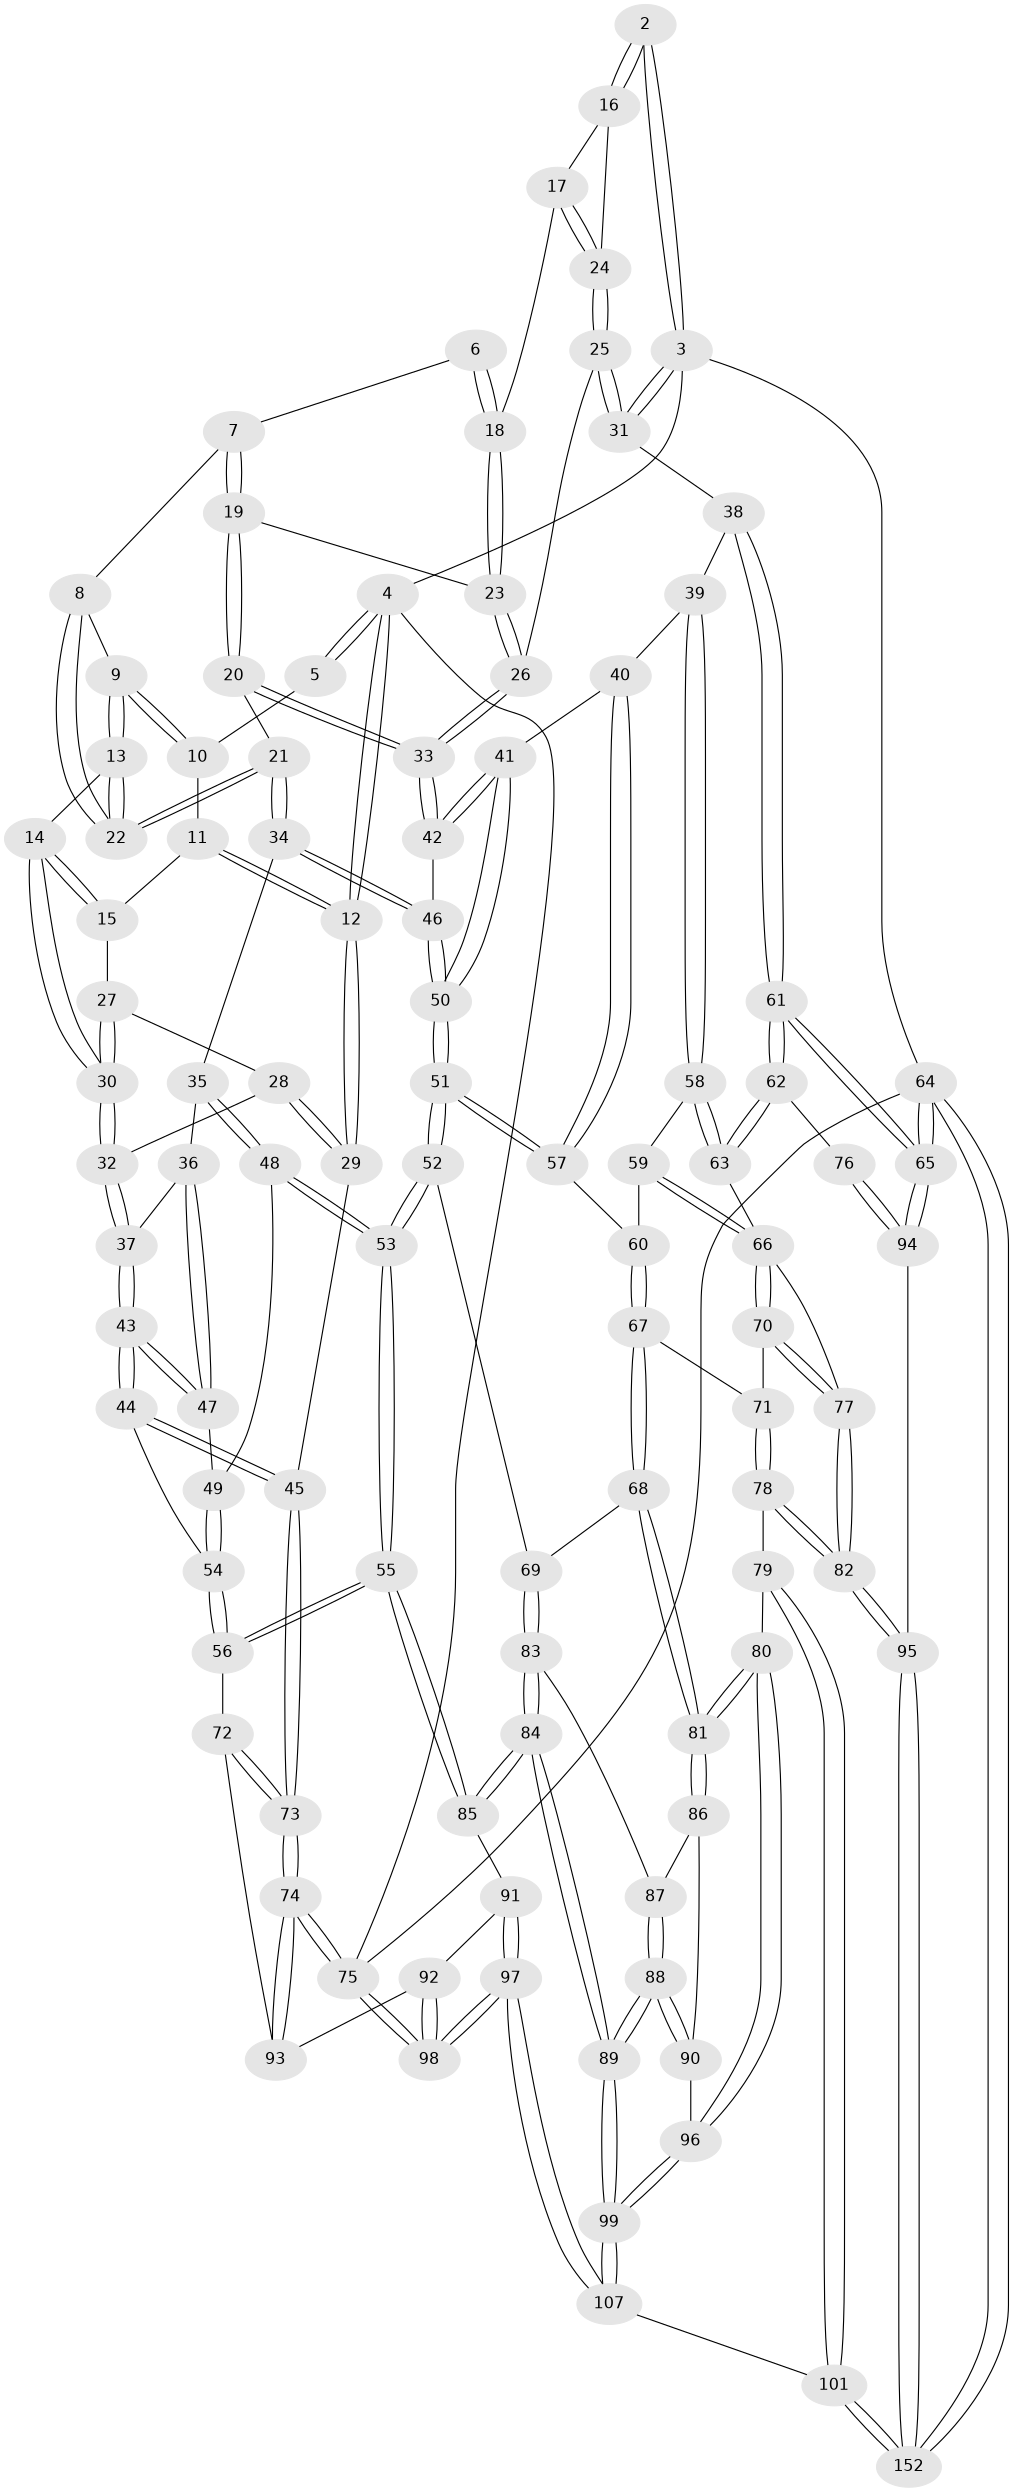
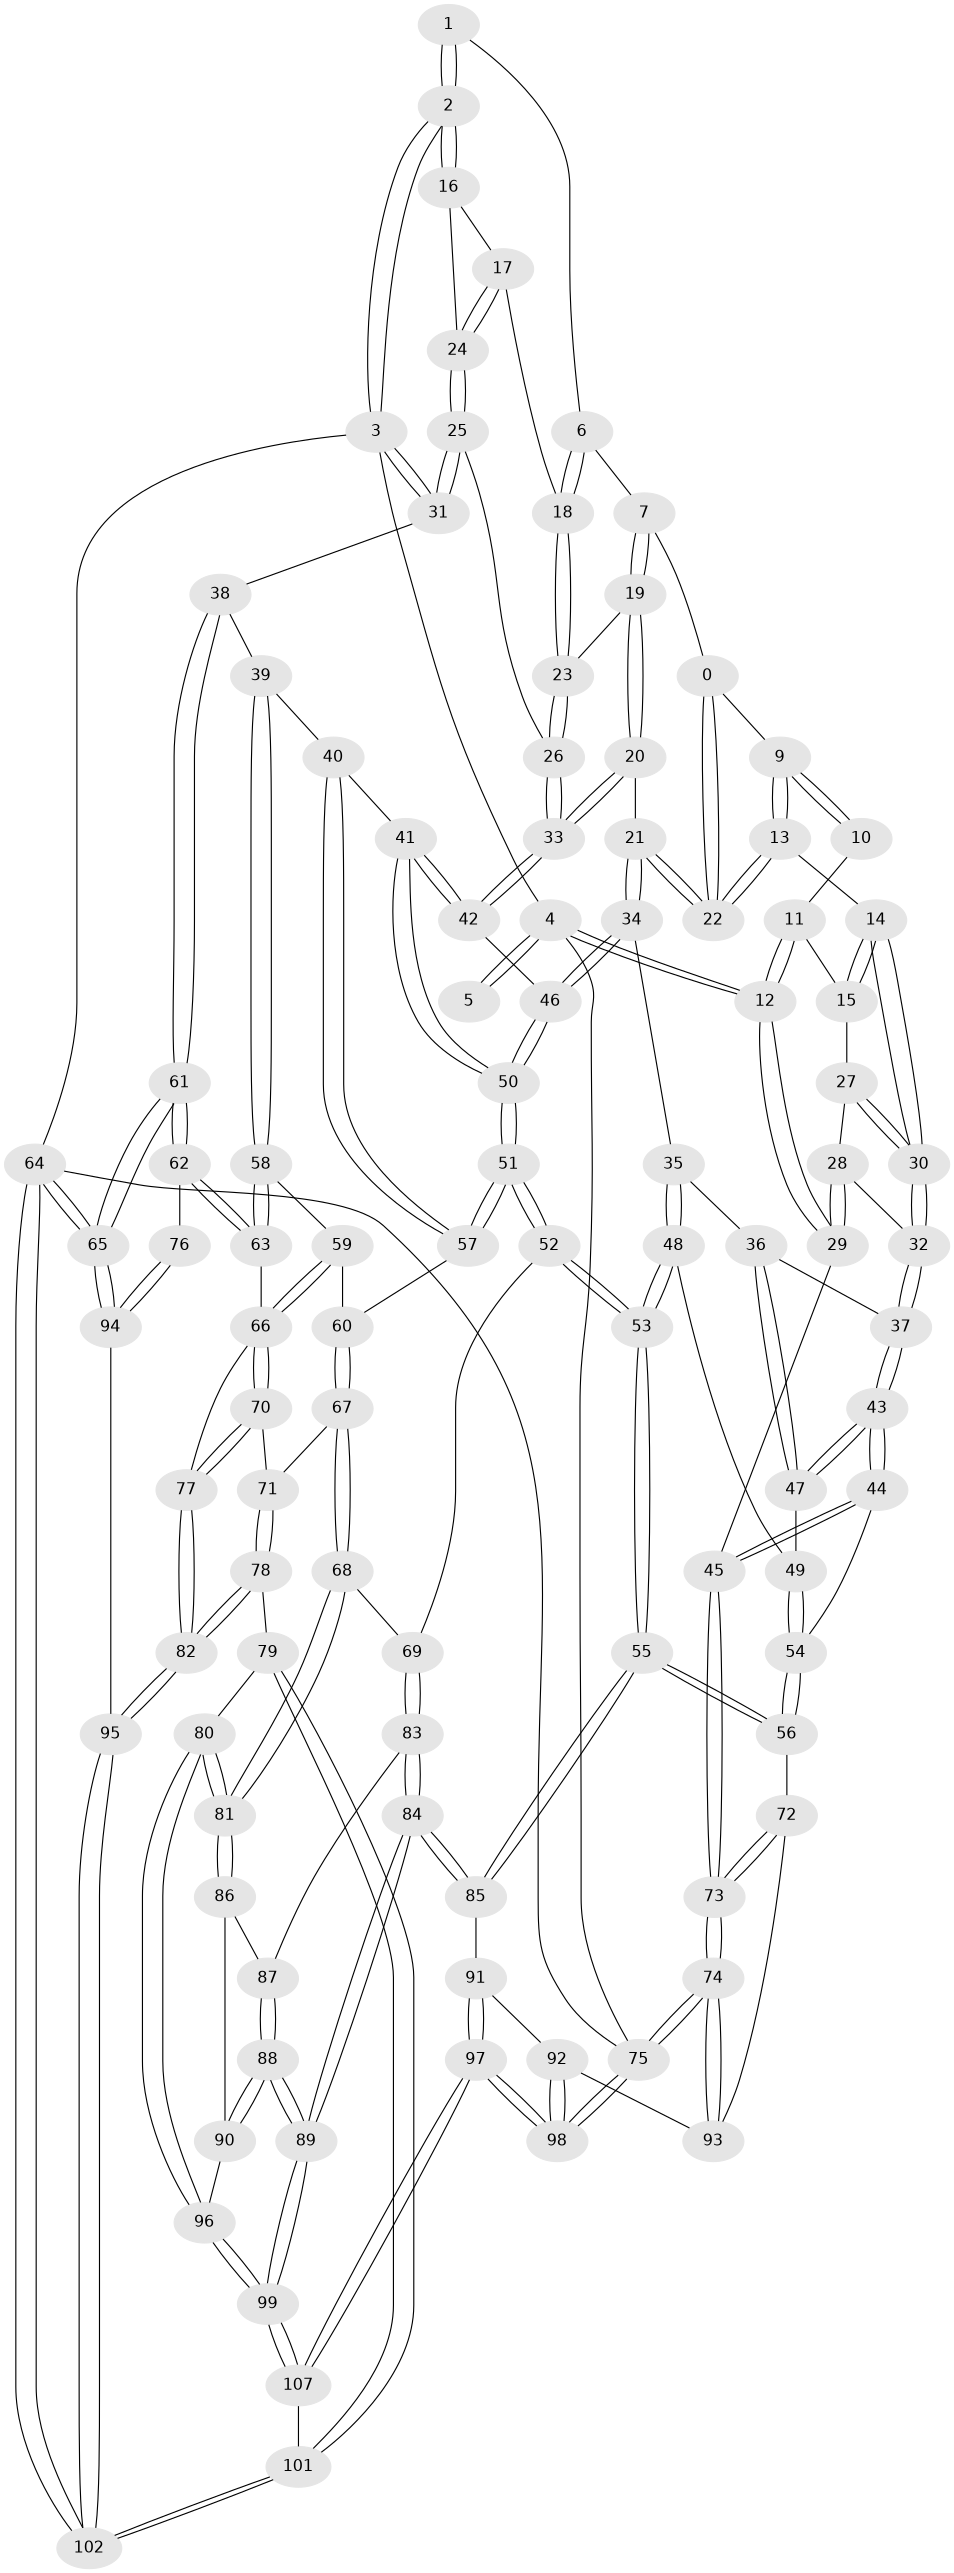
node "1": added
node "8": label "8" -> "0"
edge "5" -- "10": removed
node "152": label "152" -> "102"
